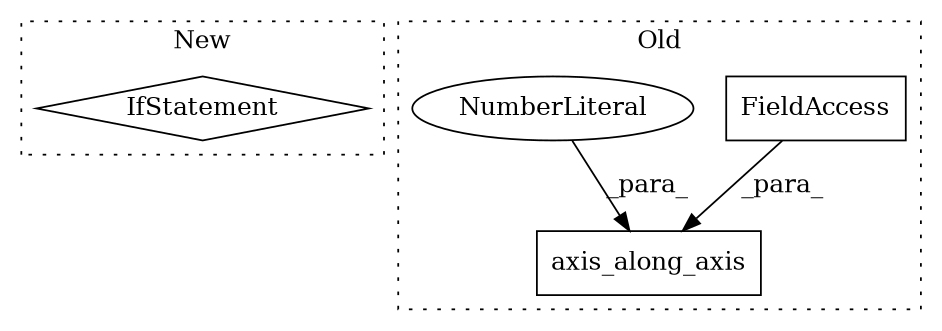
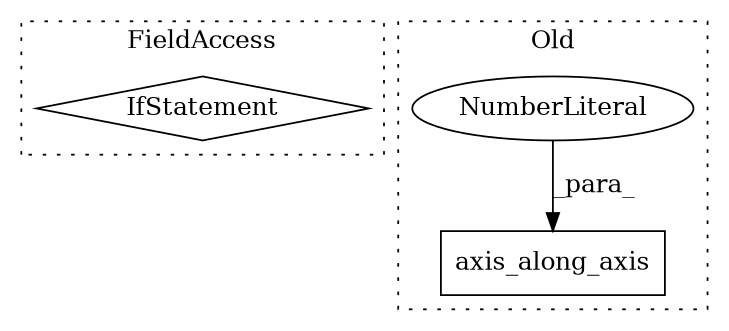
cluster "New": label "New" -> "FieldAccess"
node "FieldAccess": removed
